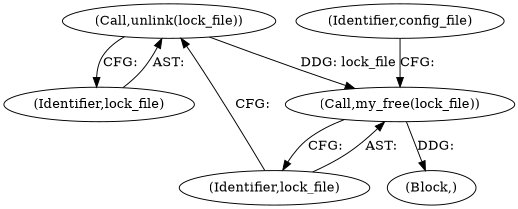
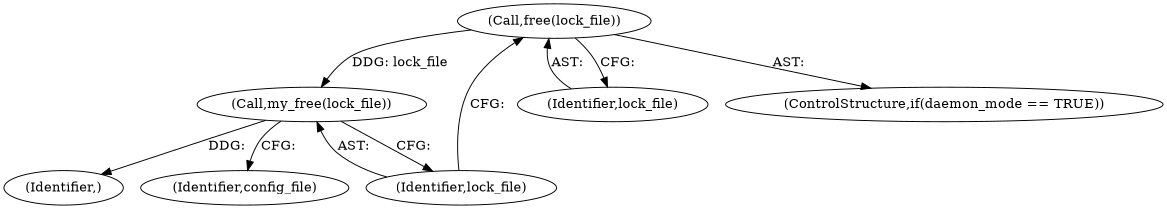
node "(Call,unlink(lock_file))": label "(Call,unlink(lock_file))" -> "(Call,free(lock_file))"
edge "(Identifier,config_file)" -> "(Call,my_free(lock_file))": reversed
node "(ControlStructure,if(daemon_mode == TRUE))": added
node "(Block,)": label "(Block,)" -> "(Identifier,)"
